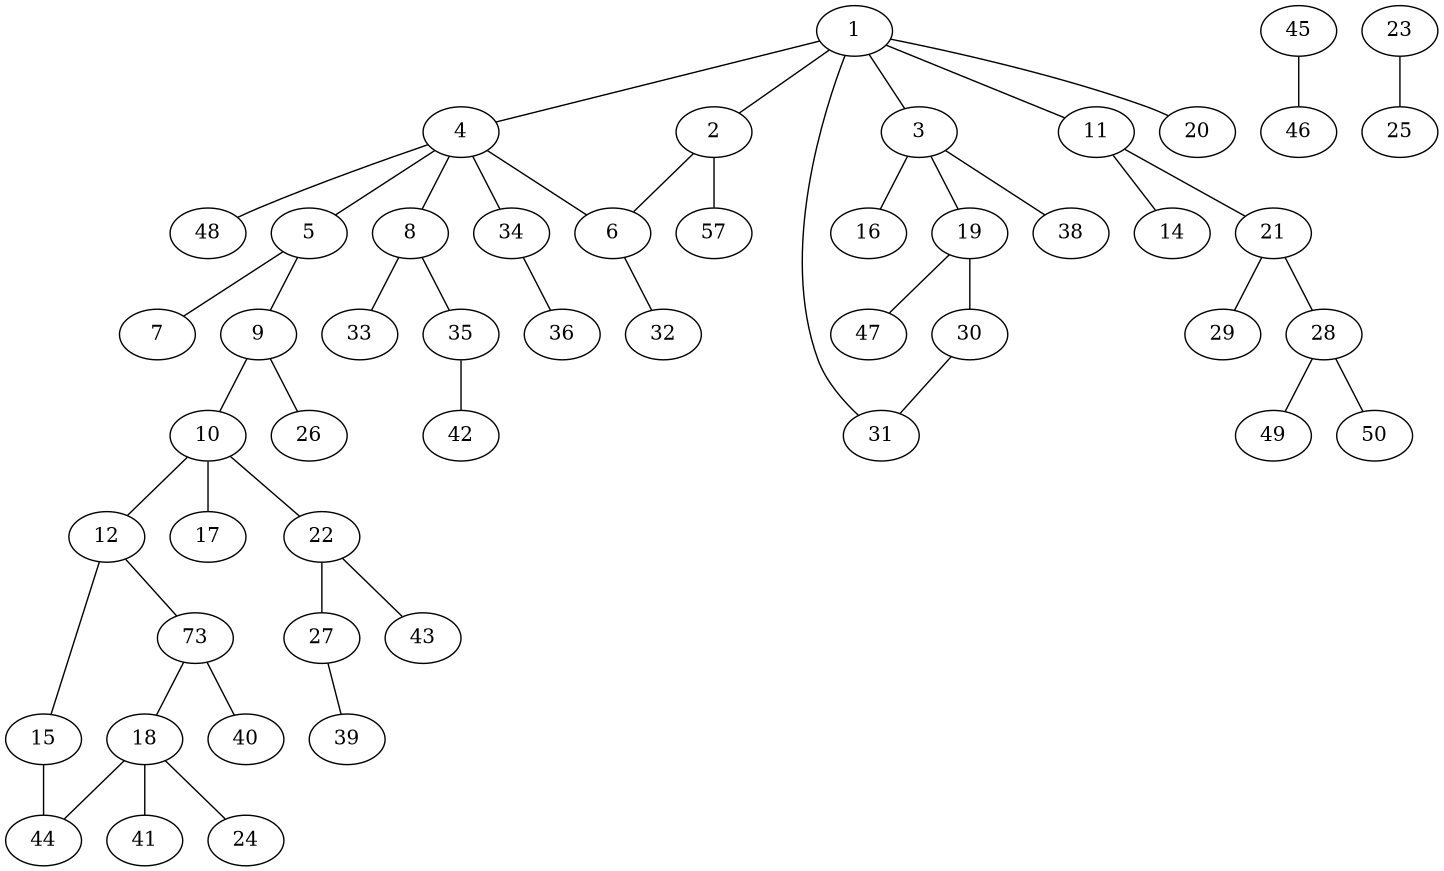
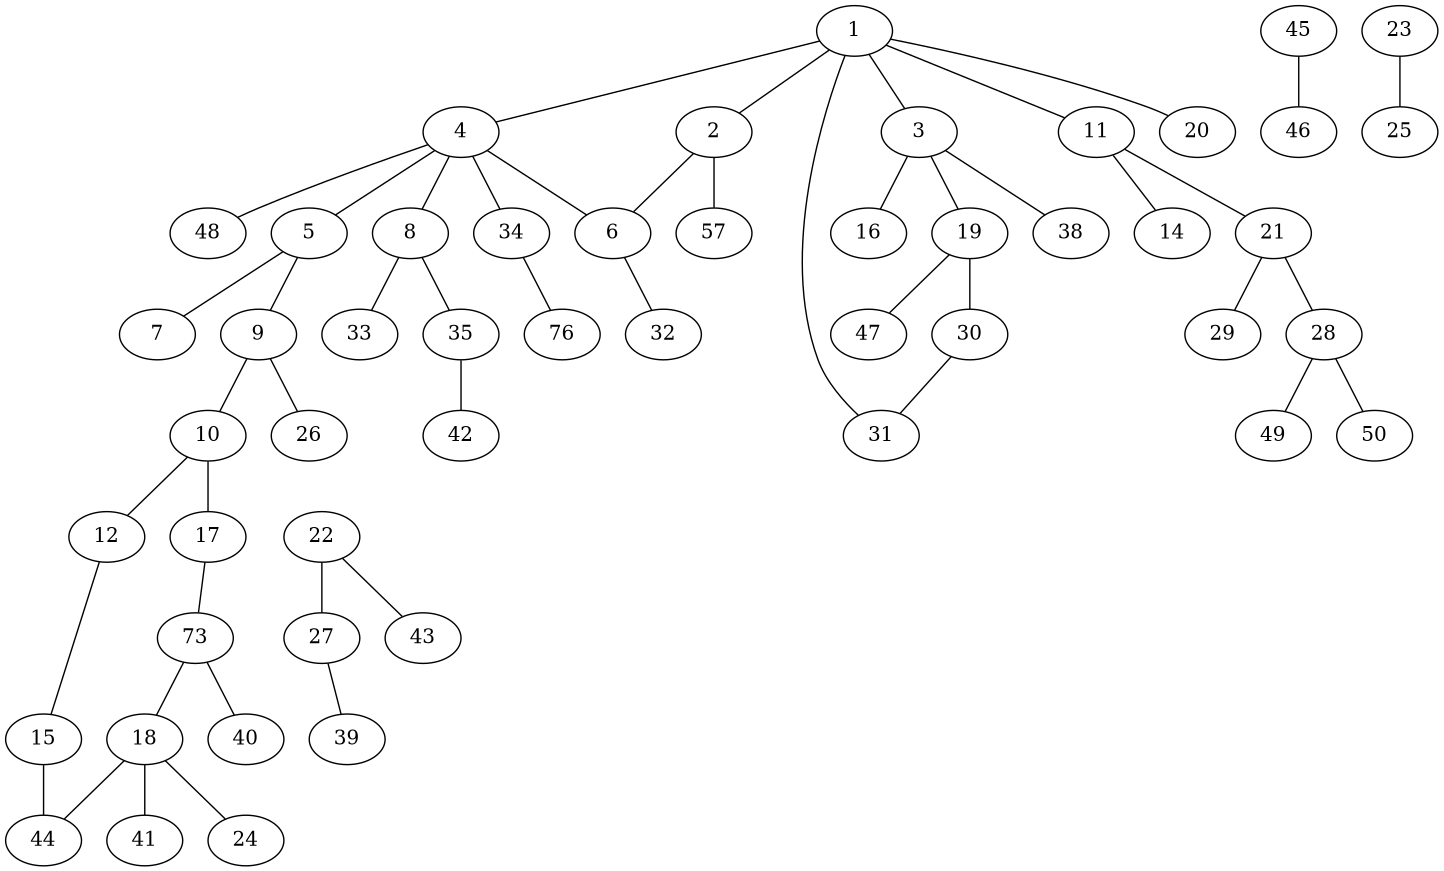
node "36": label "36" -> "76"
edge "10" -- "22": removed
edge "12" -- "73": now "17" -- "73"
